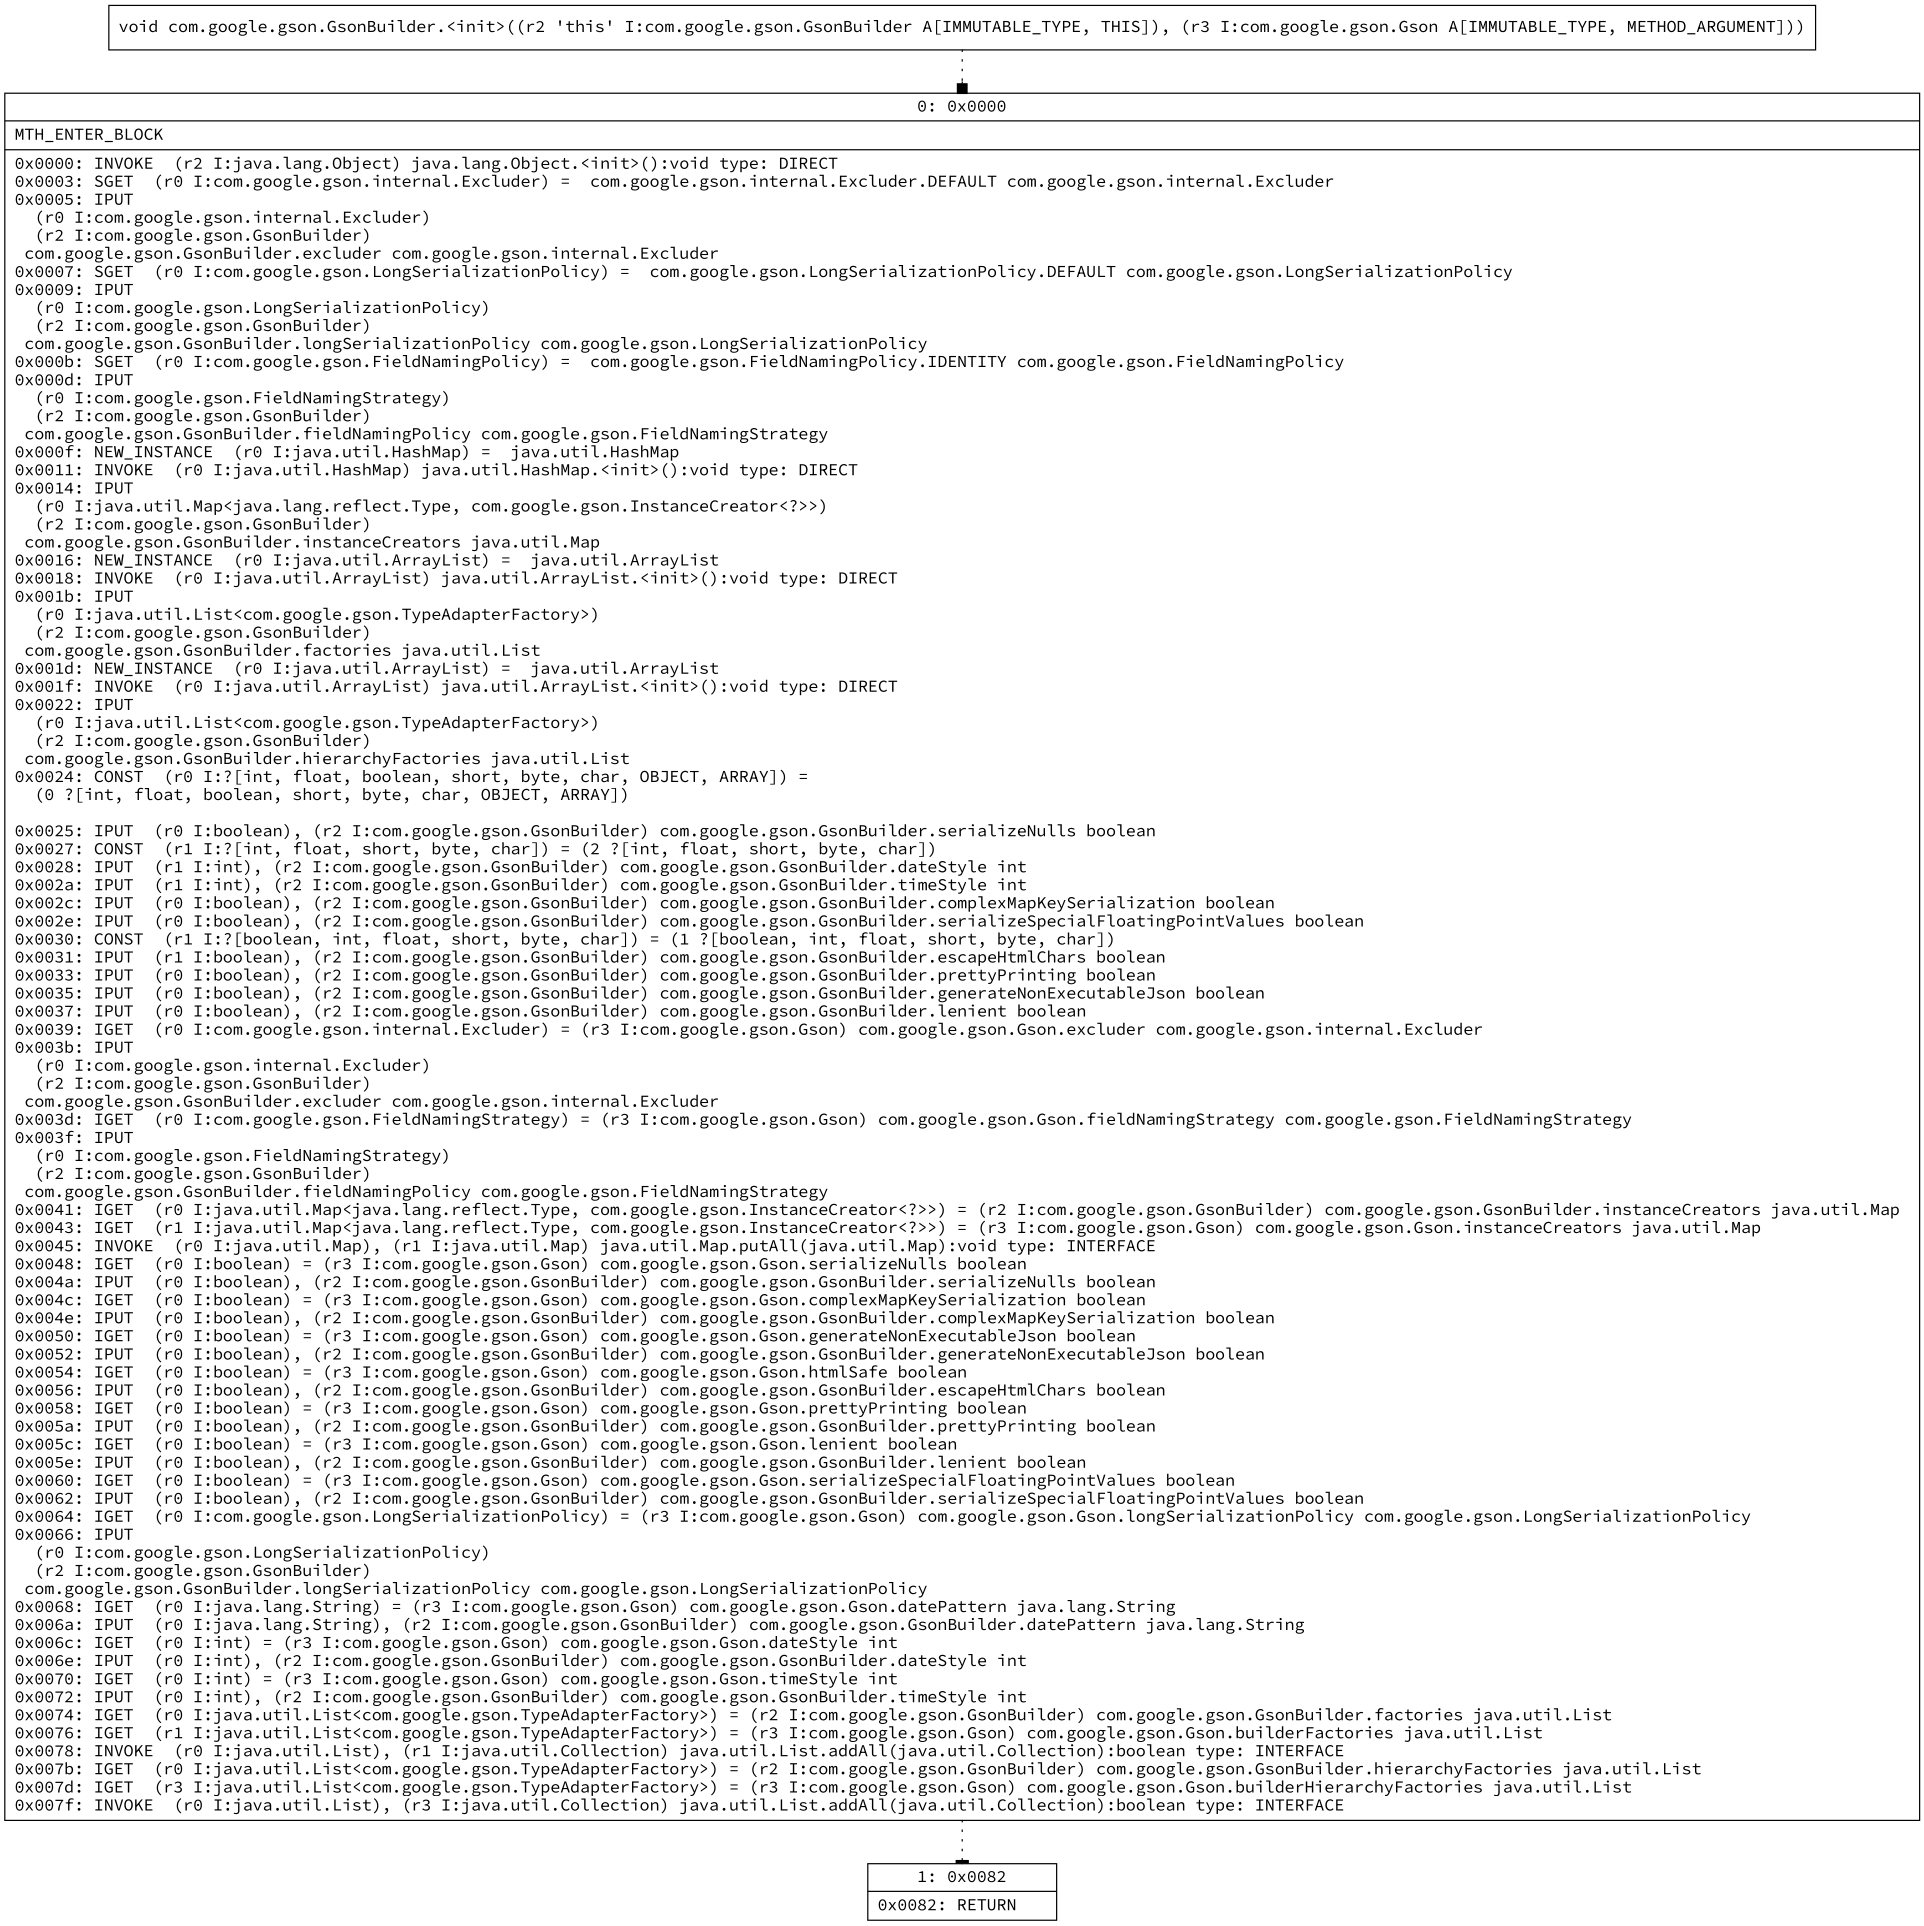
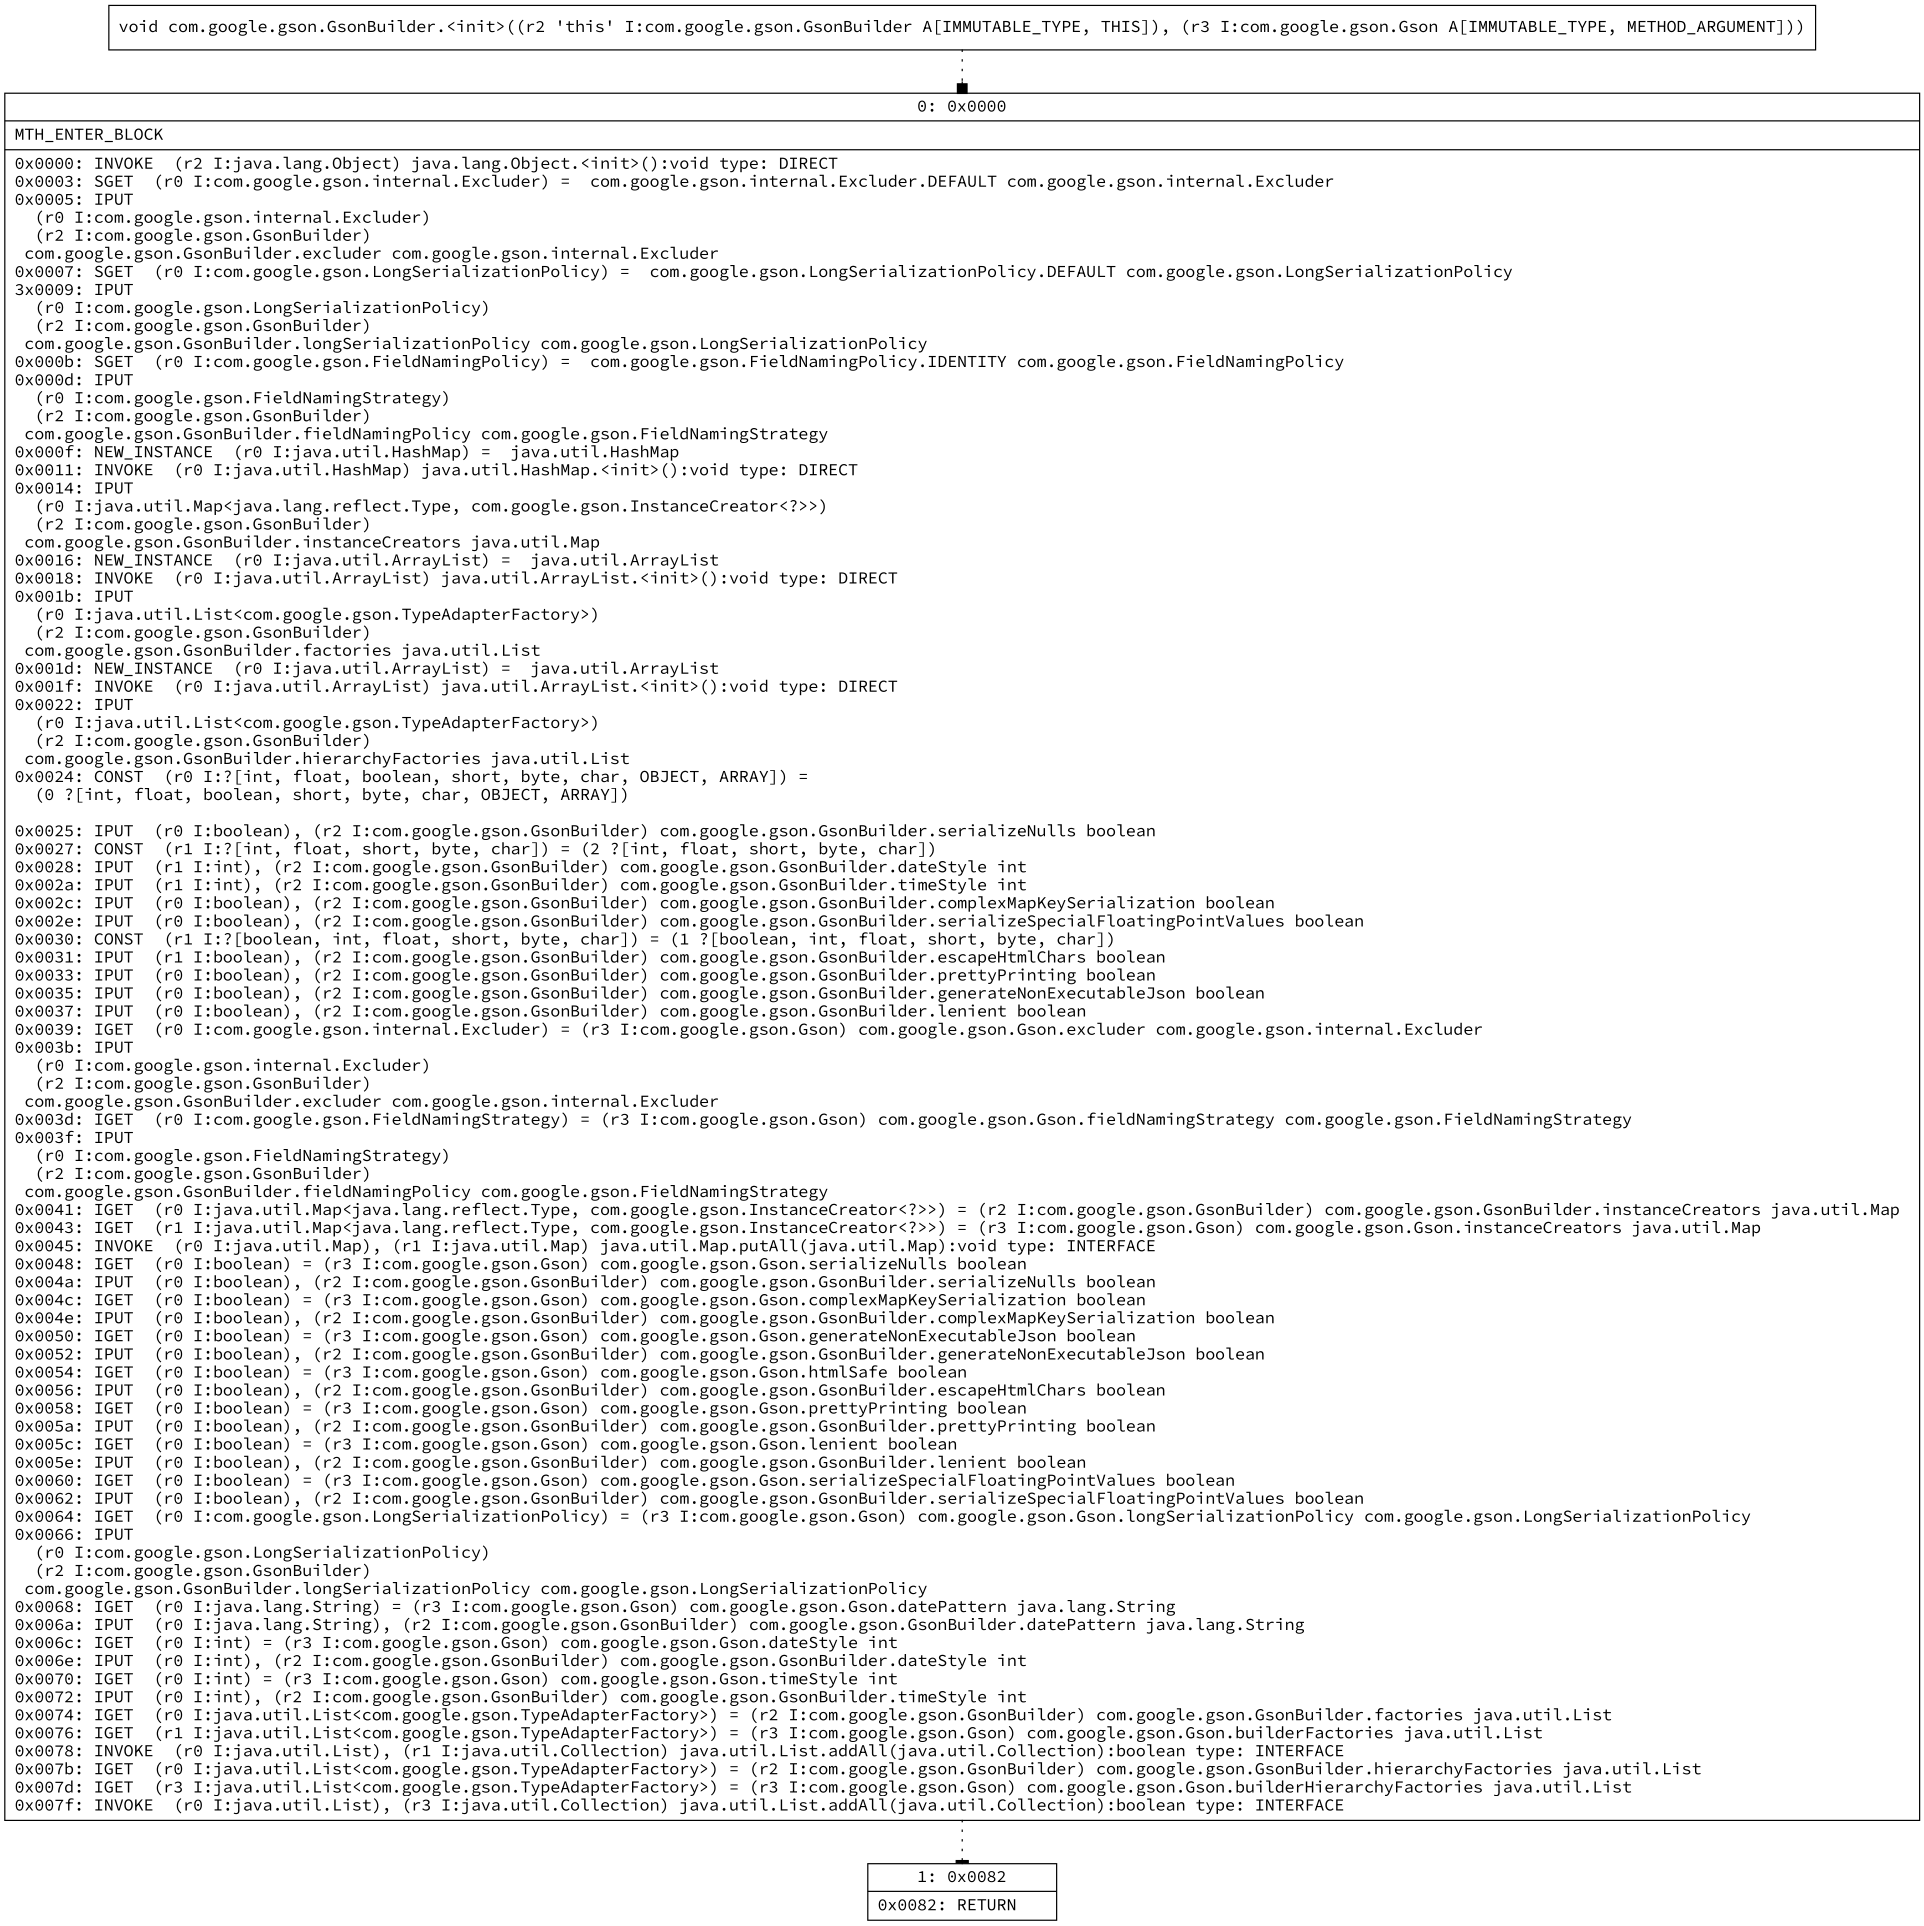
node "0: 0x0000": text "0x0009: IPUT" -> "3x0009: IPUT"
